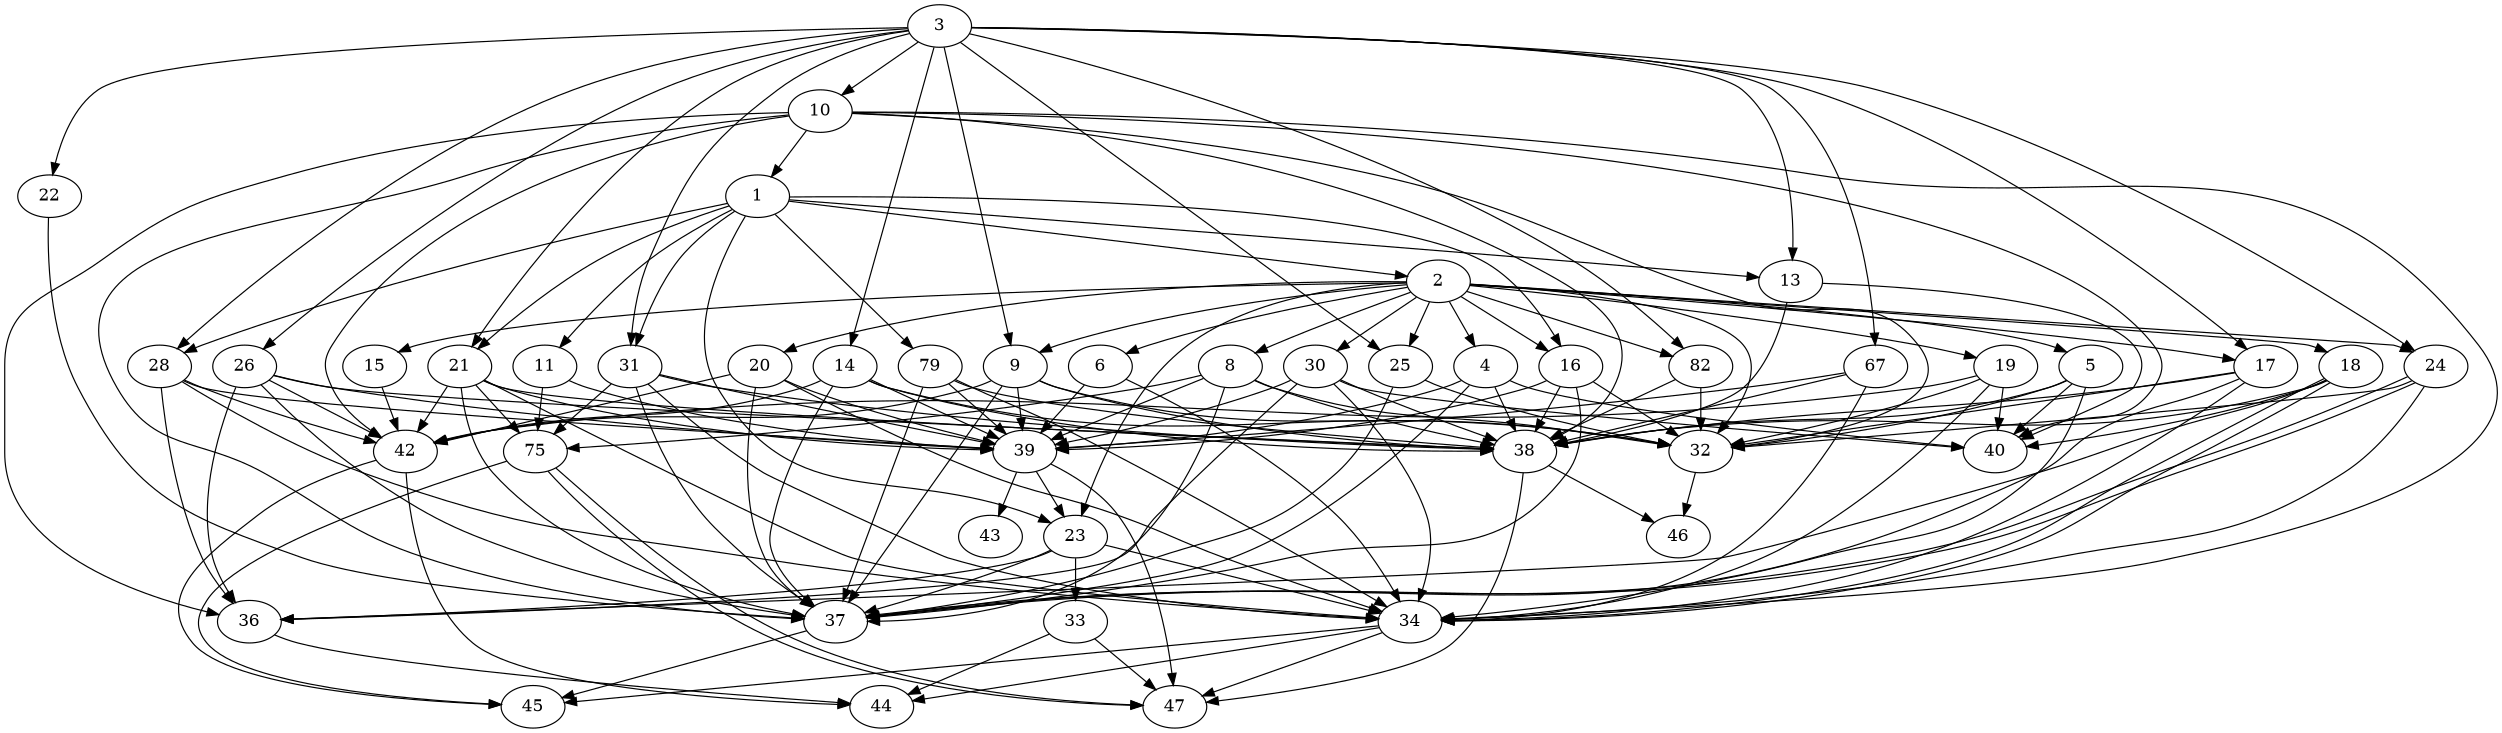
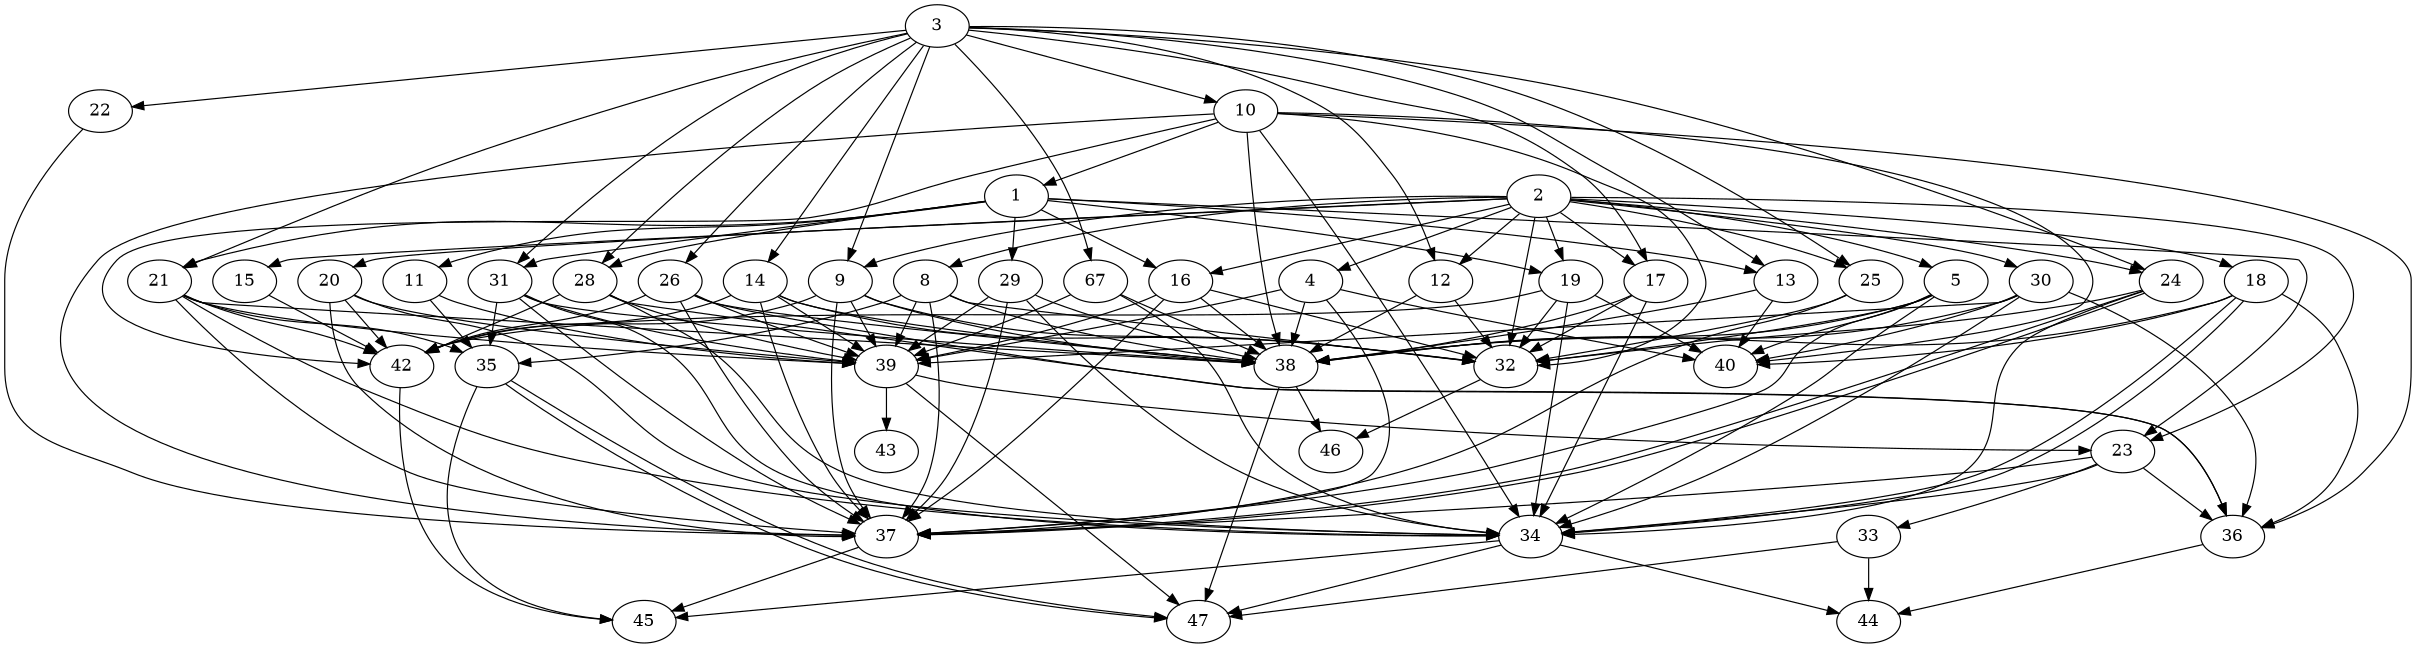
edge "1" -> "2": now "1" -> "19"
node "79": label "79" -> "29"
node "6": removed
node "82": label "82" -> "12"
node "75": label "75" -> "35"
edge "17" -> "37": now "5" -> "37"
edge "42" -> "44": removed
